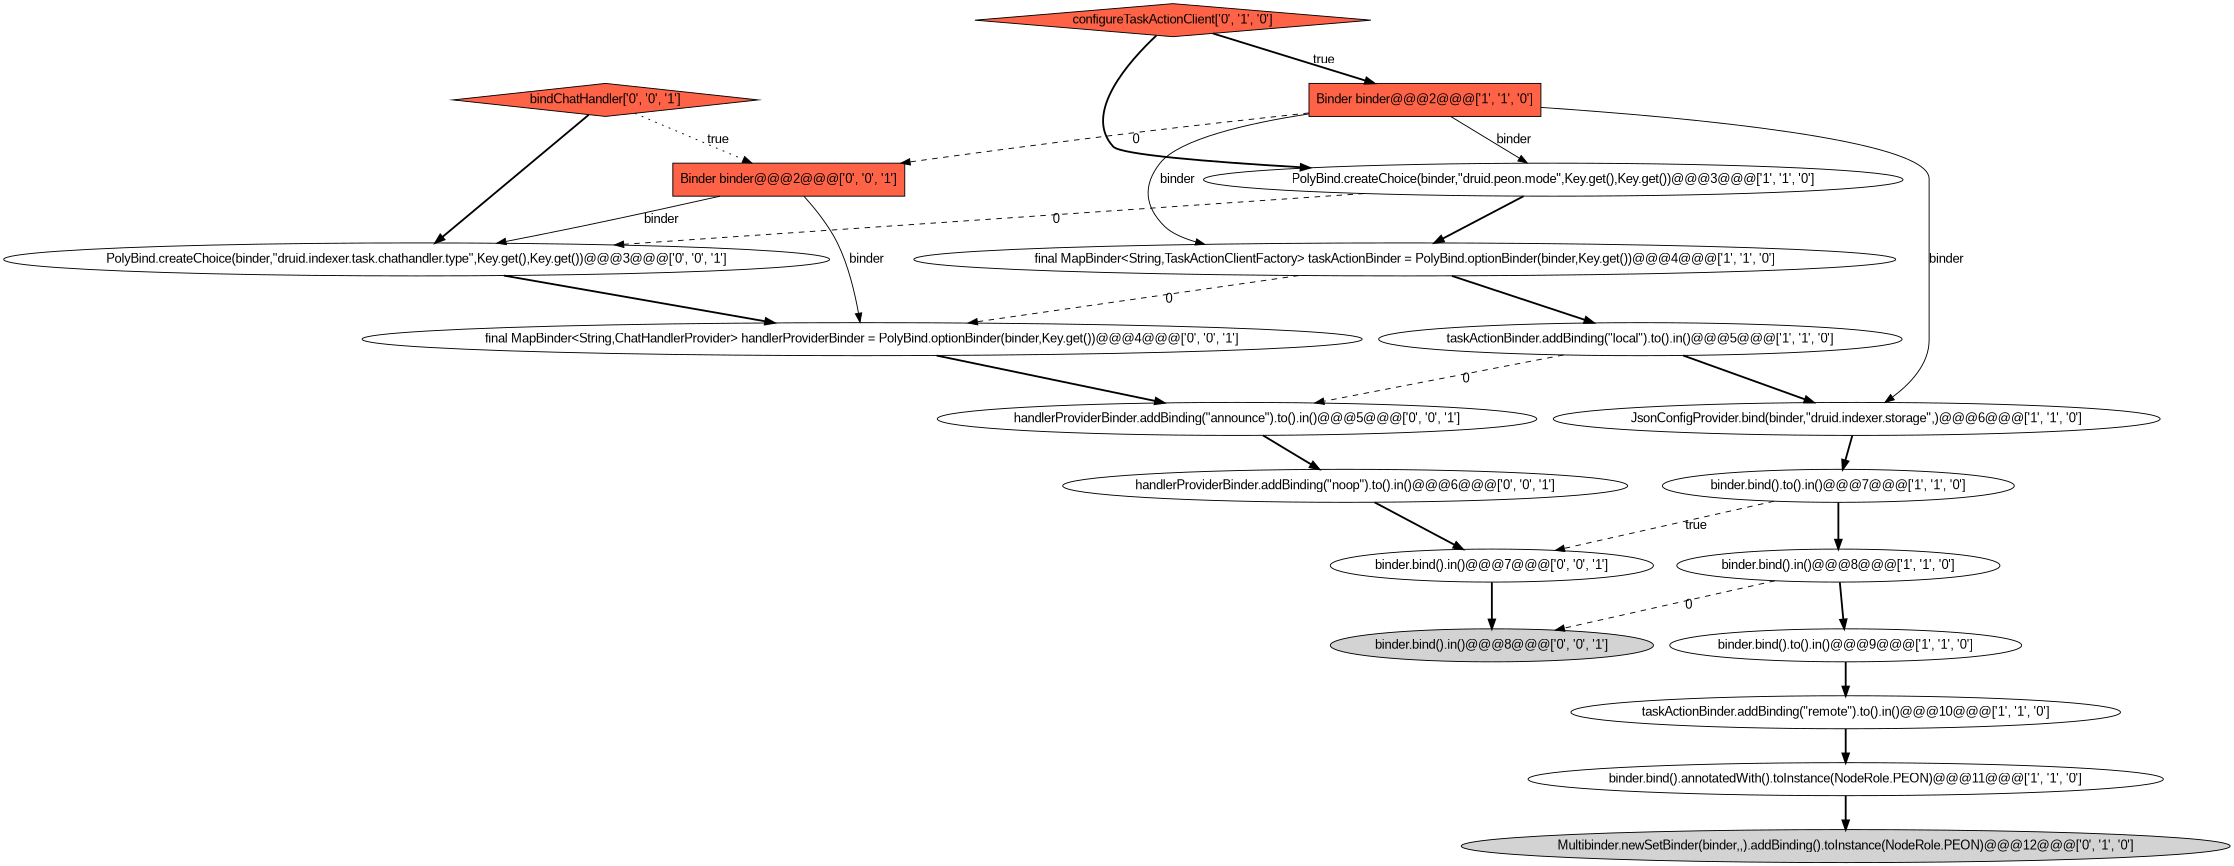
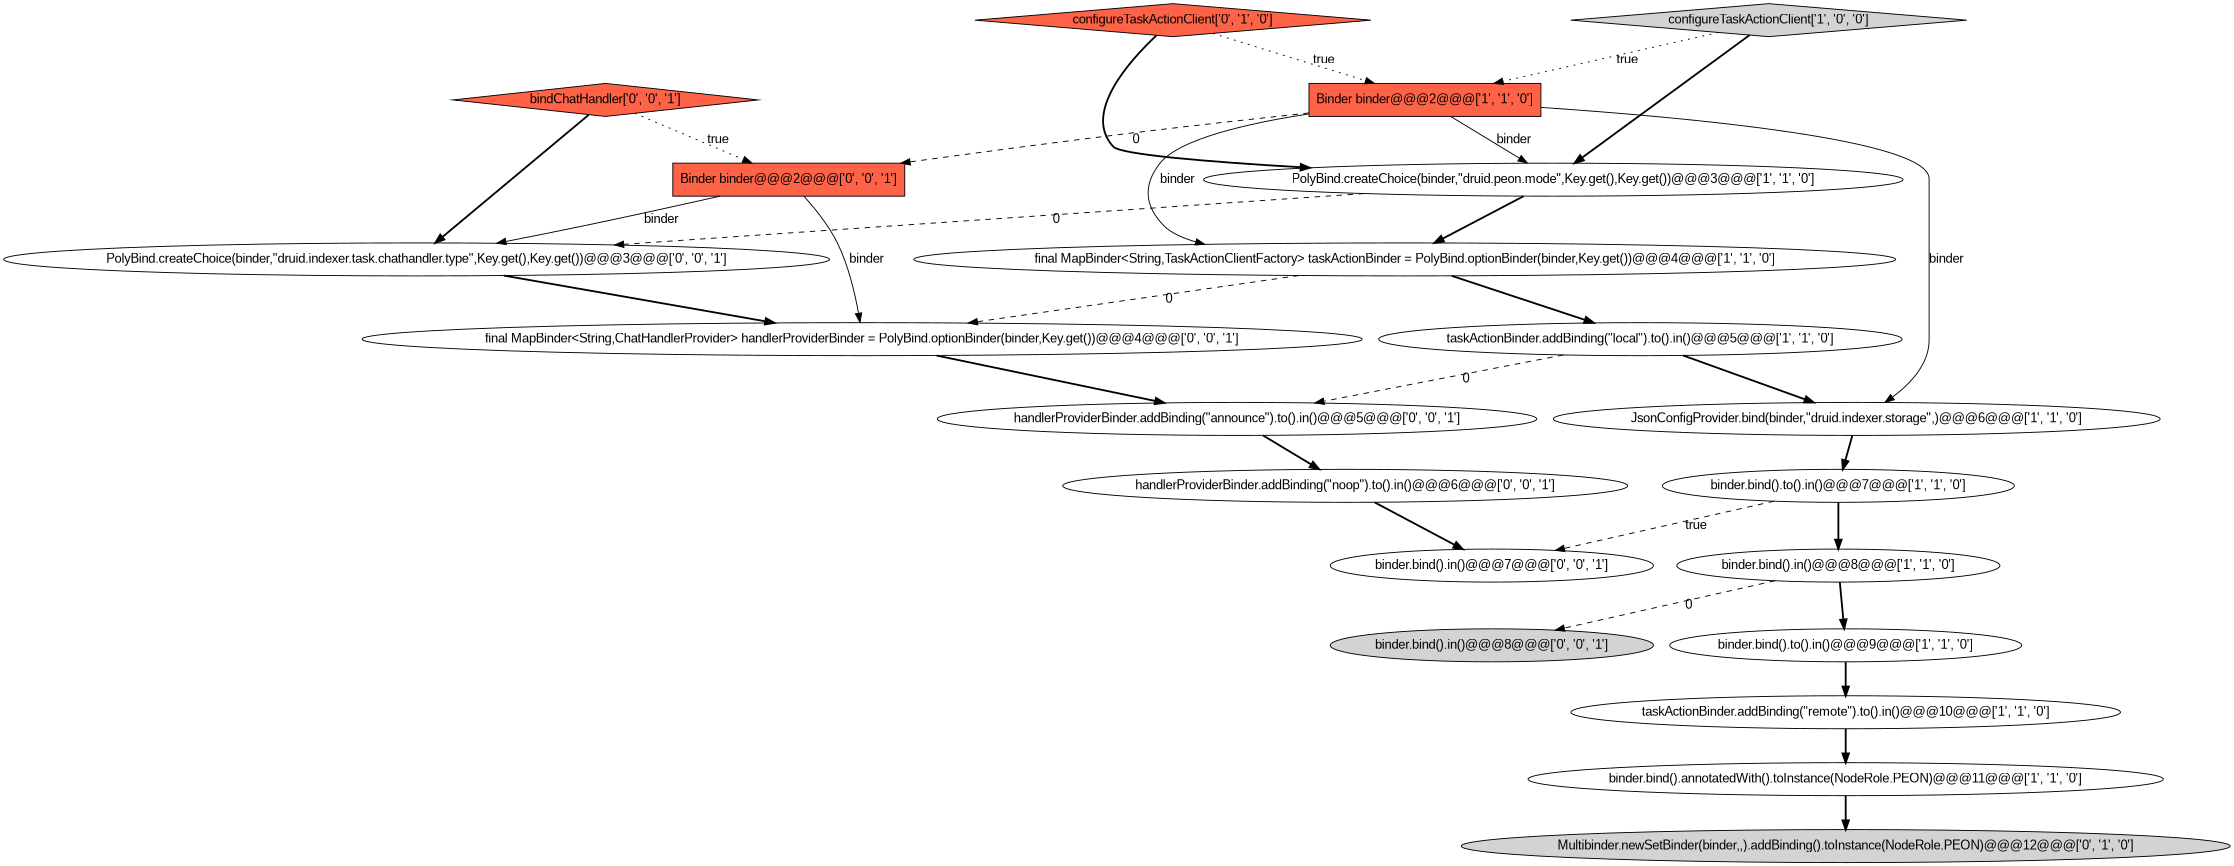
node "configureTaskActionClient['1', '0', '0']": added
edge "configureTaskActionClient['0', '1', '0']" -> "Binder binder@@@2@@@['1', '1', '0']": style bold -> dotted
edge "binder.bind().in()@@@7@@@['0', '0', '1']" -> "binder.bind().in()@@@8@@@['0', '0', '1']": removed
